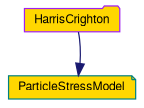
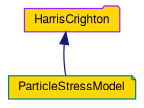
edge "HarrisCrighton" -> "ParticleStressModel": reversed
